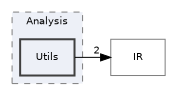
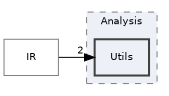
edge "Utils" -> "IR": reversed
